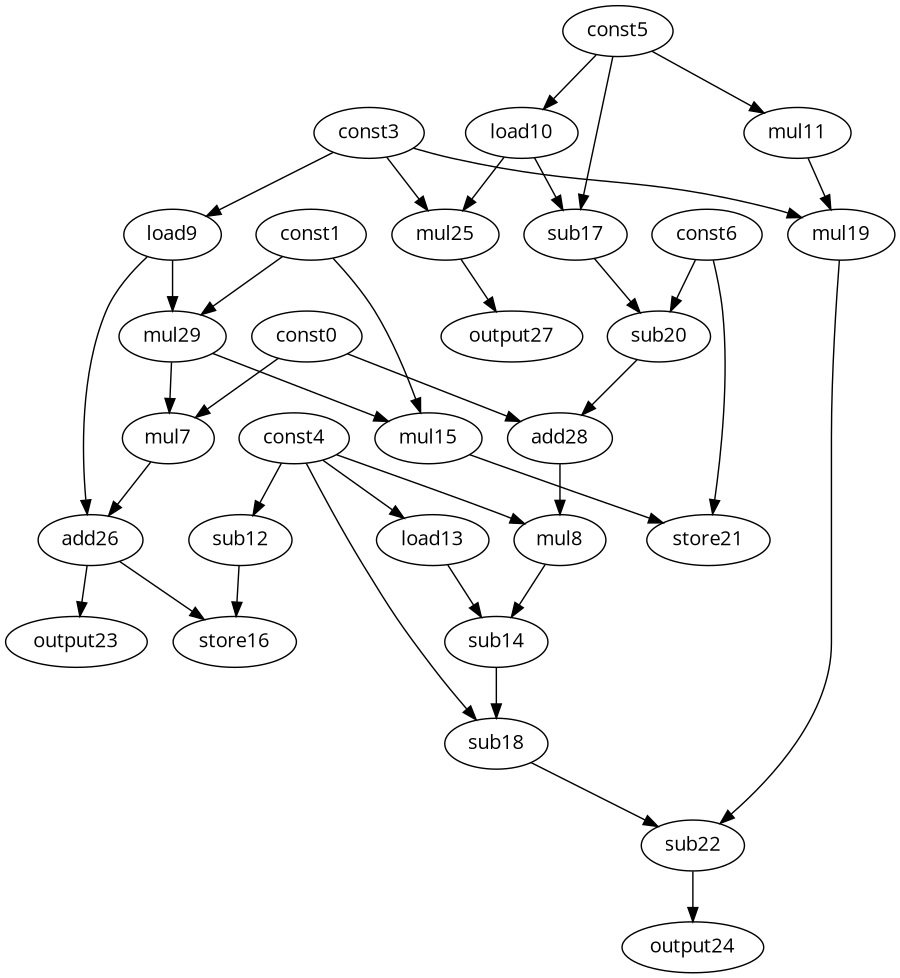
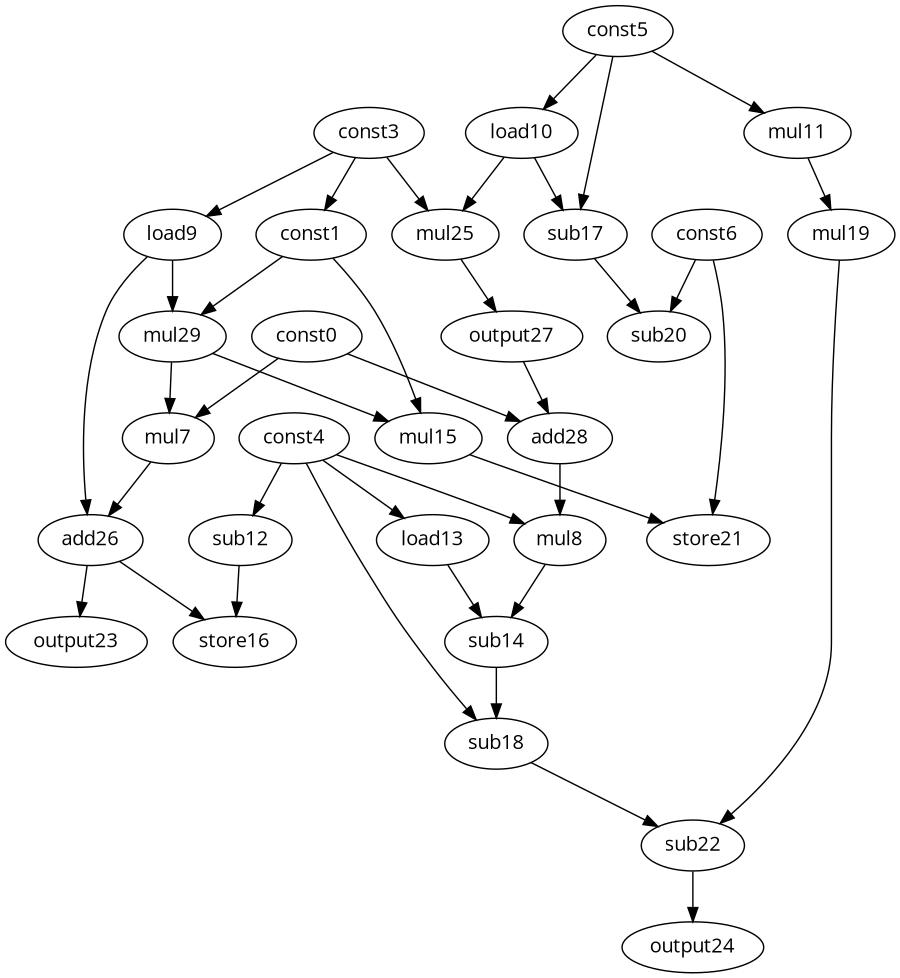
edge "const3" -> "mul19": now "const3" -> "const1"
edge "sub20" -> "add28": now "output27" -> "add28"
